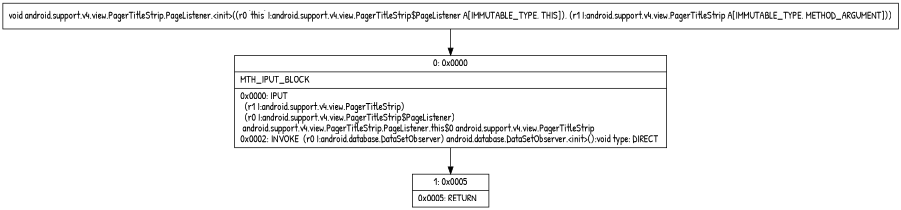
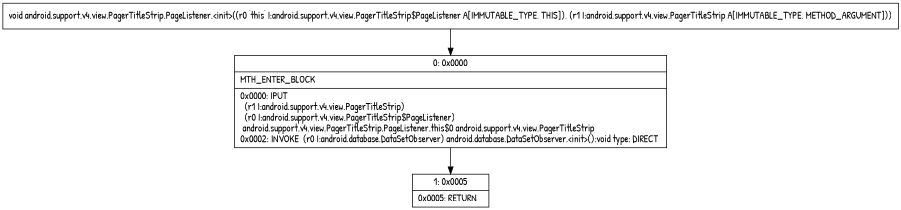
node "0: 0x0000": text "MTH_IPUT_BLOCK" -> "MTH_ENTER_BLOCK"
